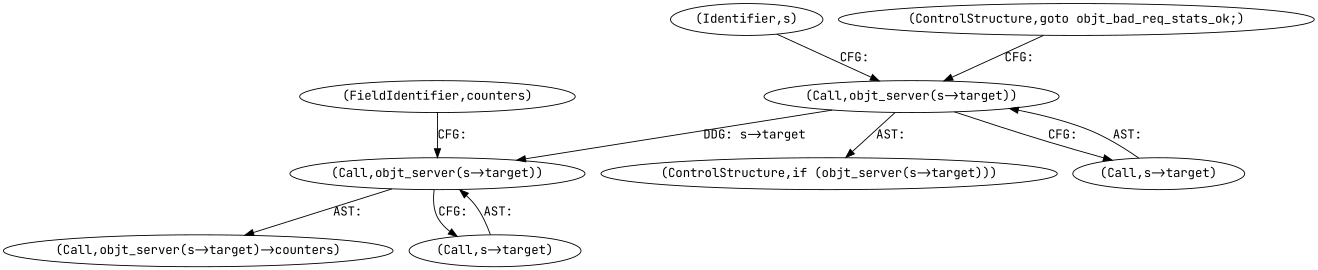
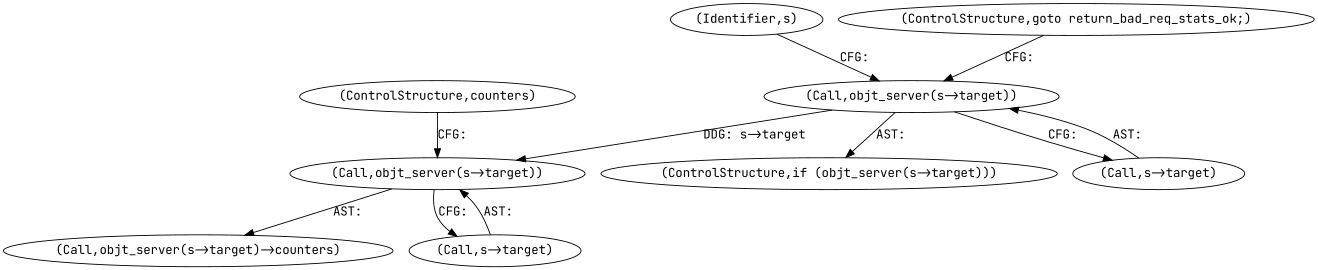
node "(ControlStructure,goto objt_bad_req_stats_ok;)": label "(ControlStructure,goto objt_bad_req_stats_ok;)" -> "(ControlStructure,goto return_bad_req_stats_ok;)"
node "(FieldIdentifier,counters)": label "(FieldIdentifier,counters)" -> "(ControlStructure,counters)"
